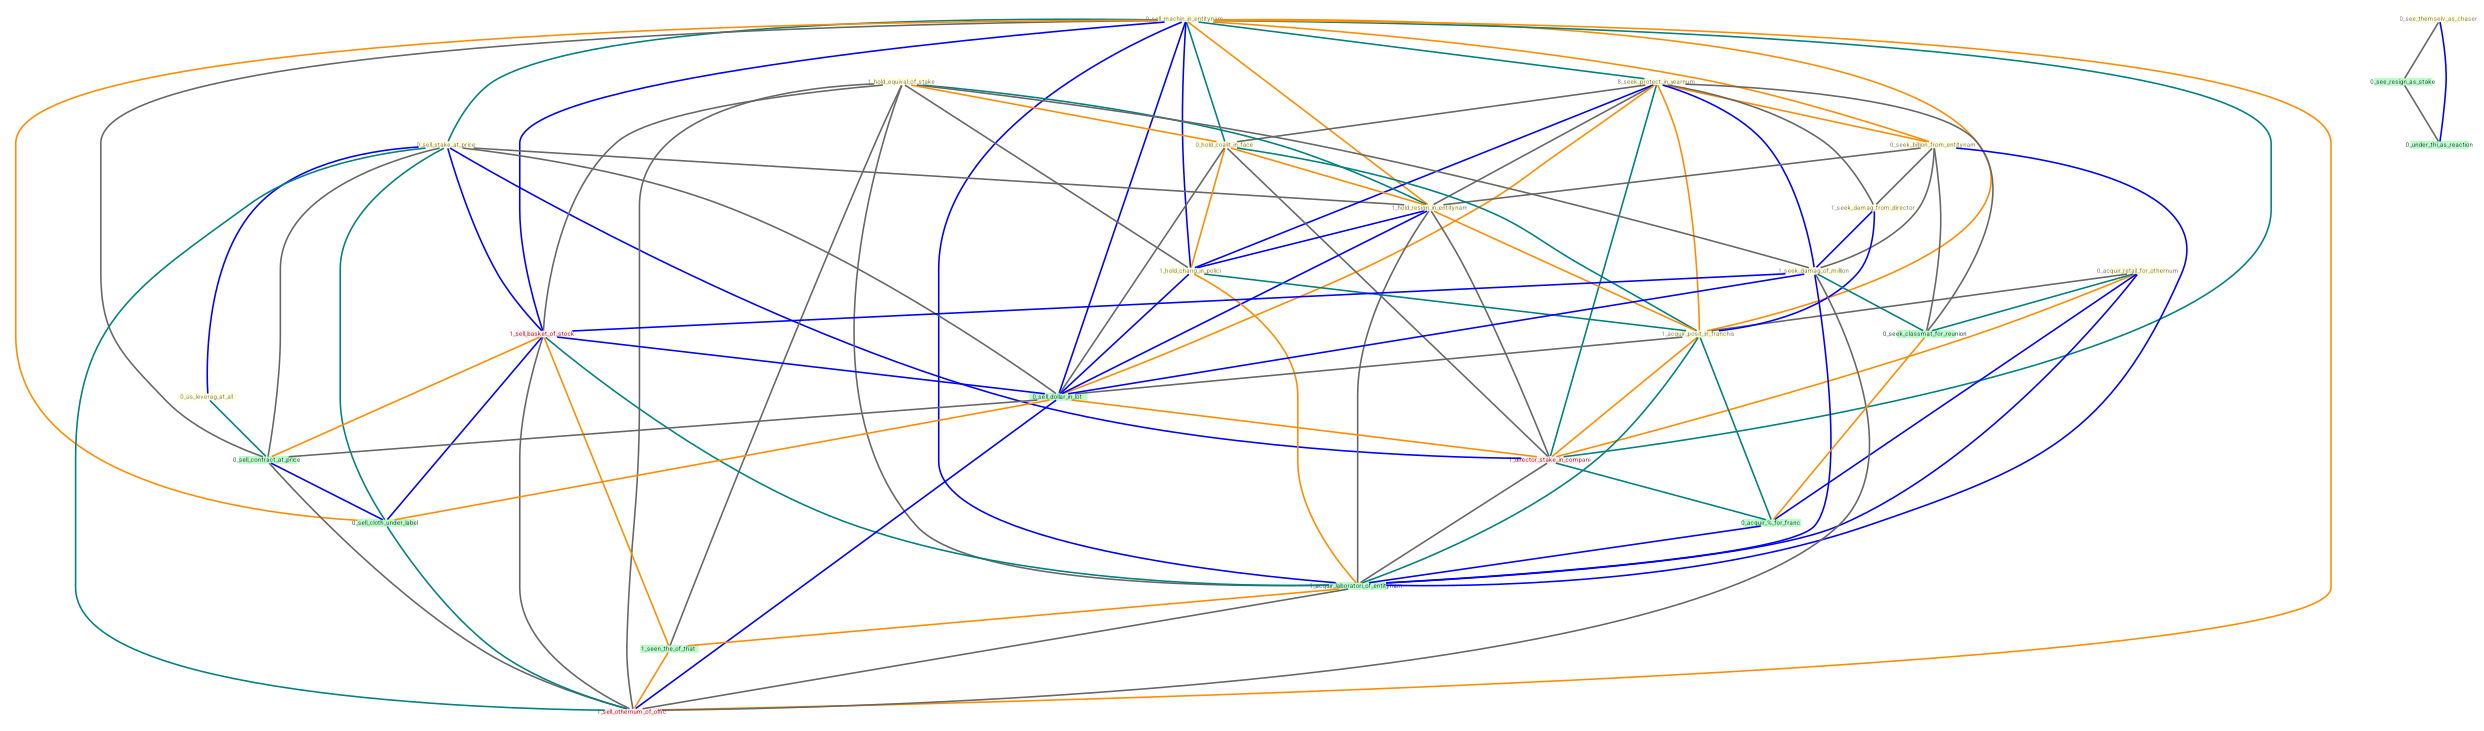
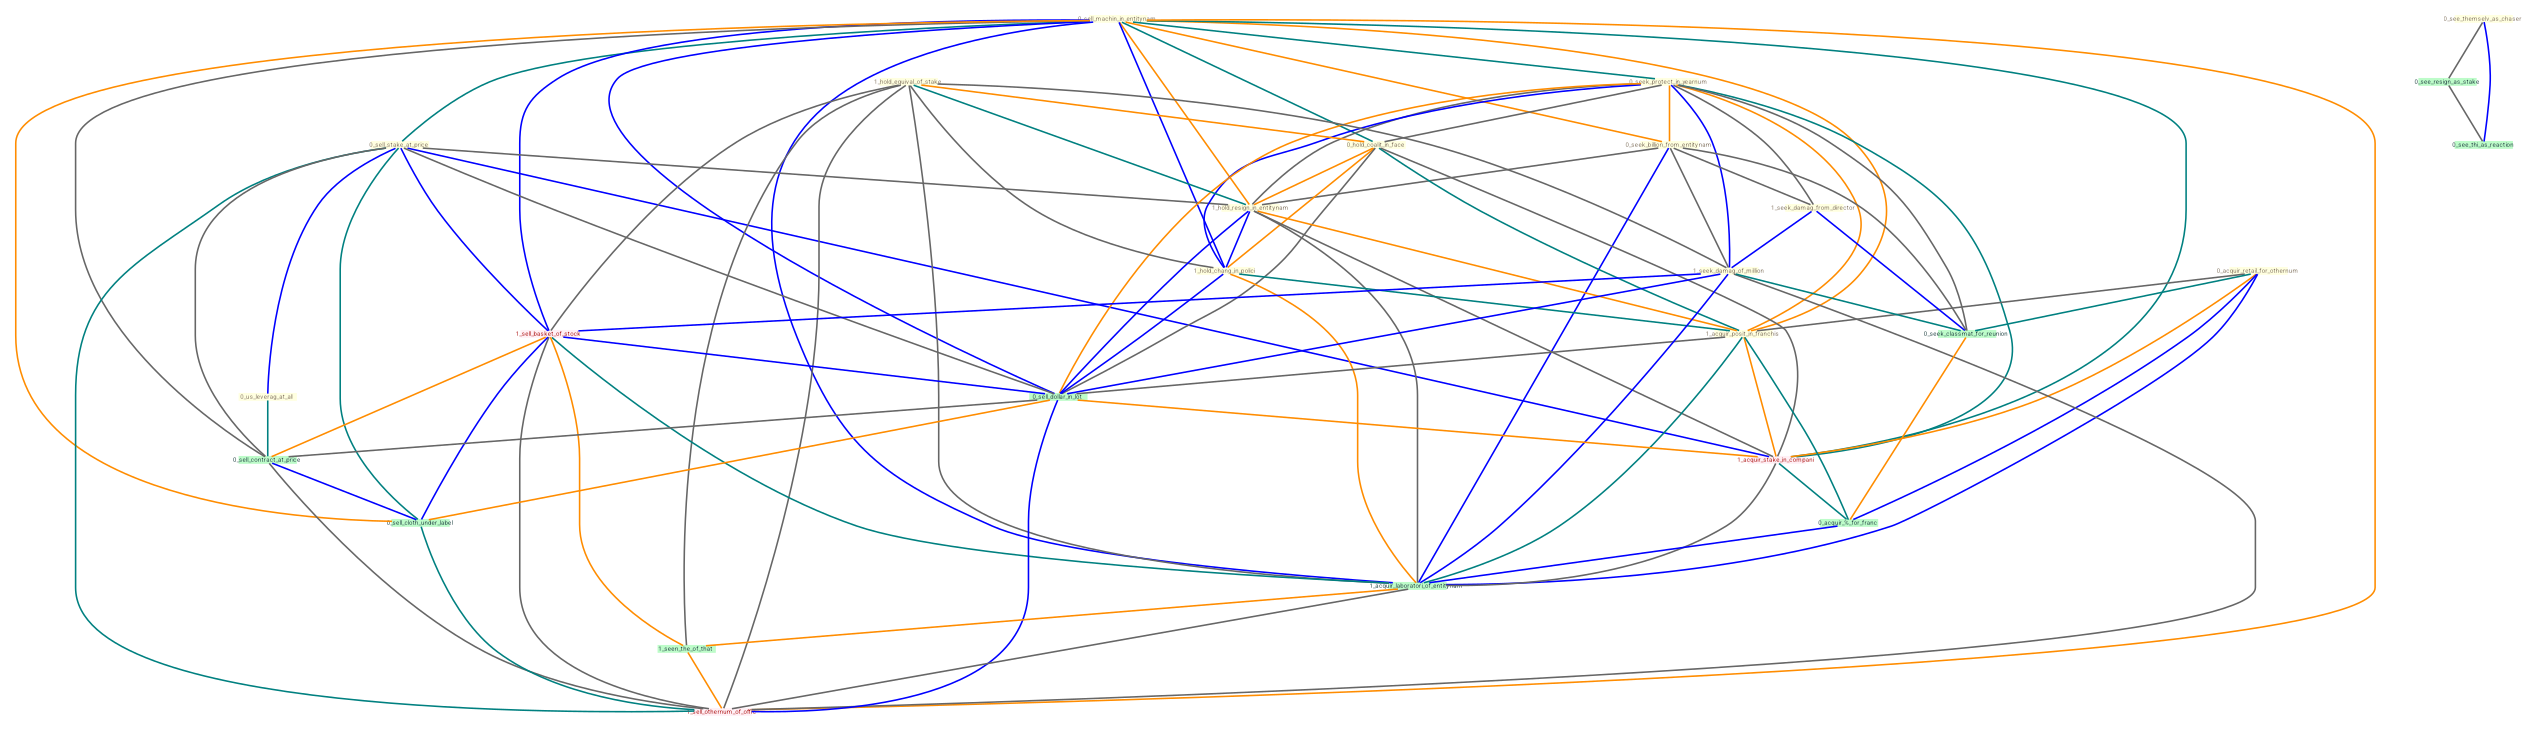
node "8_seek_protect_in_yearnum": label "8_seek_protect_in_yearnum" -> "0_seek_protect_in_yearnum"
node "0_under_thi_as_reaction": label "0_under_thi_as_reaction" -> "0_see_thi_as_reaction"
edge "1_seek_damag_from_director" -- "1_acquir_posit_in_franchis": now "1_seek_damag_from_director" -- "0_seek_classmat_for_reunion"
node "1_director_stake_in_compani": label "1_director_stake_in_compani" -> "1_acquir_stake_in_compani"
